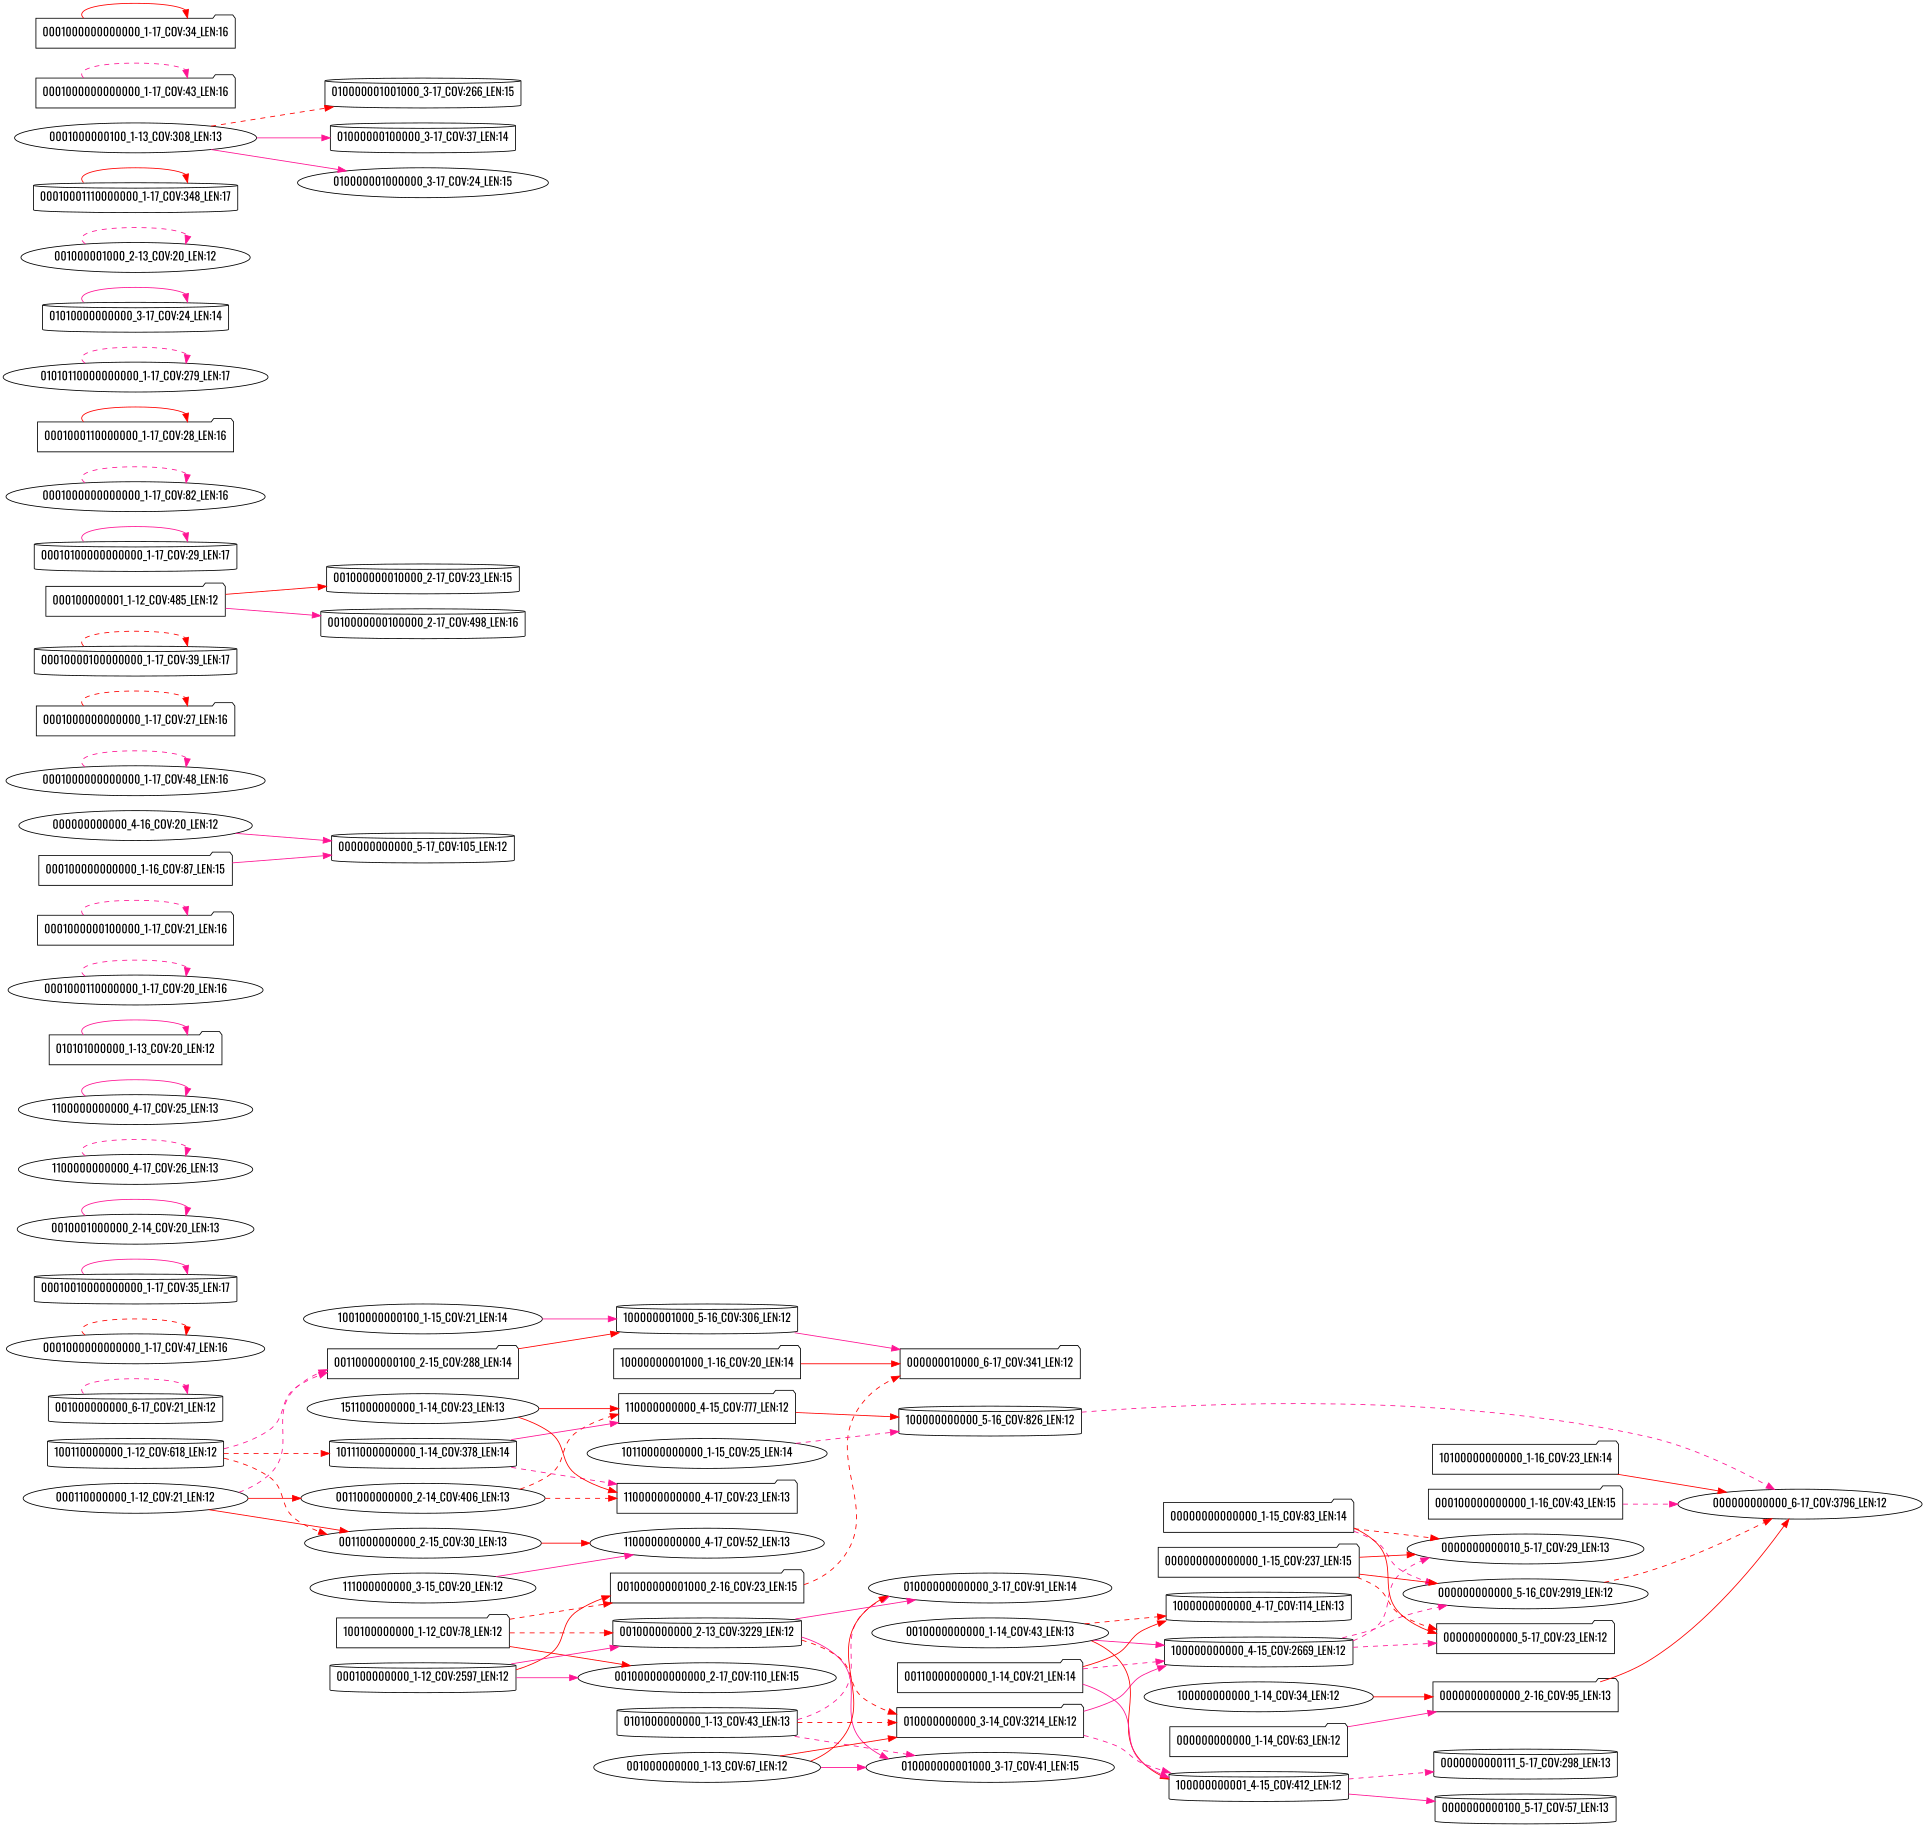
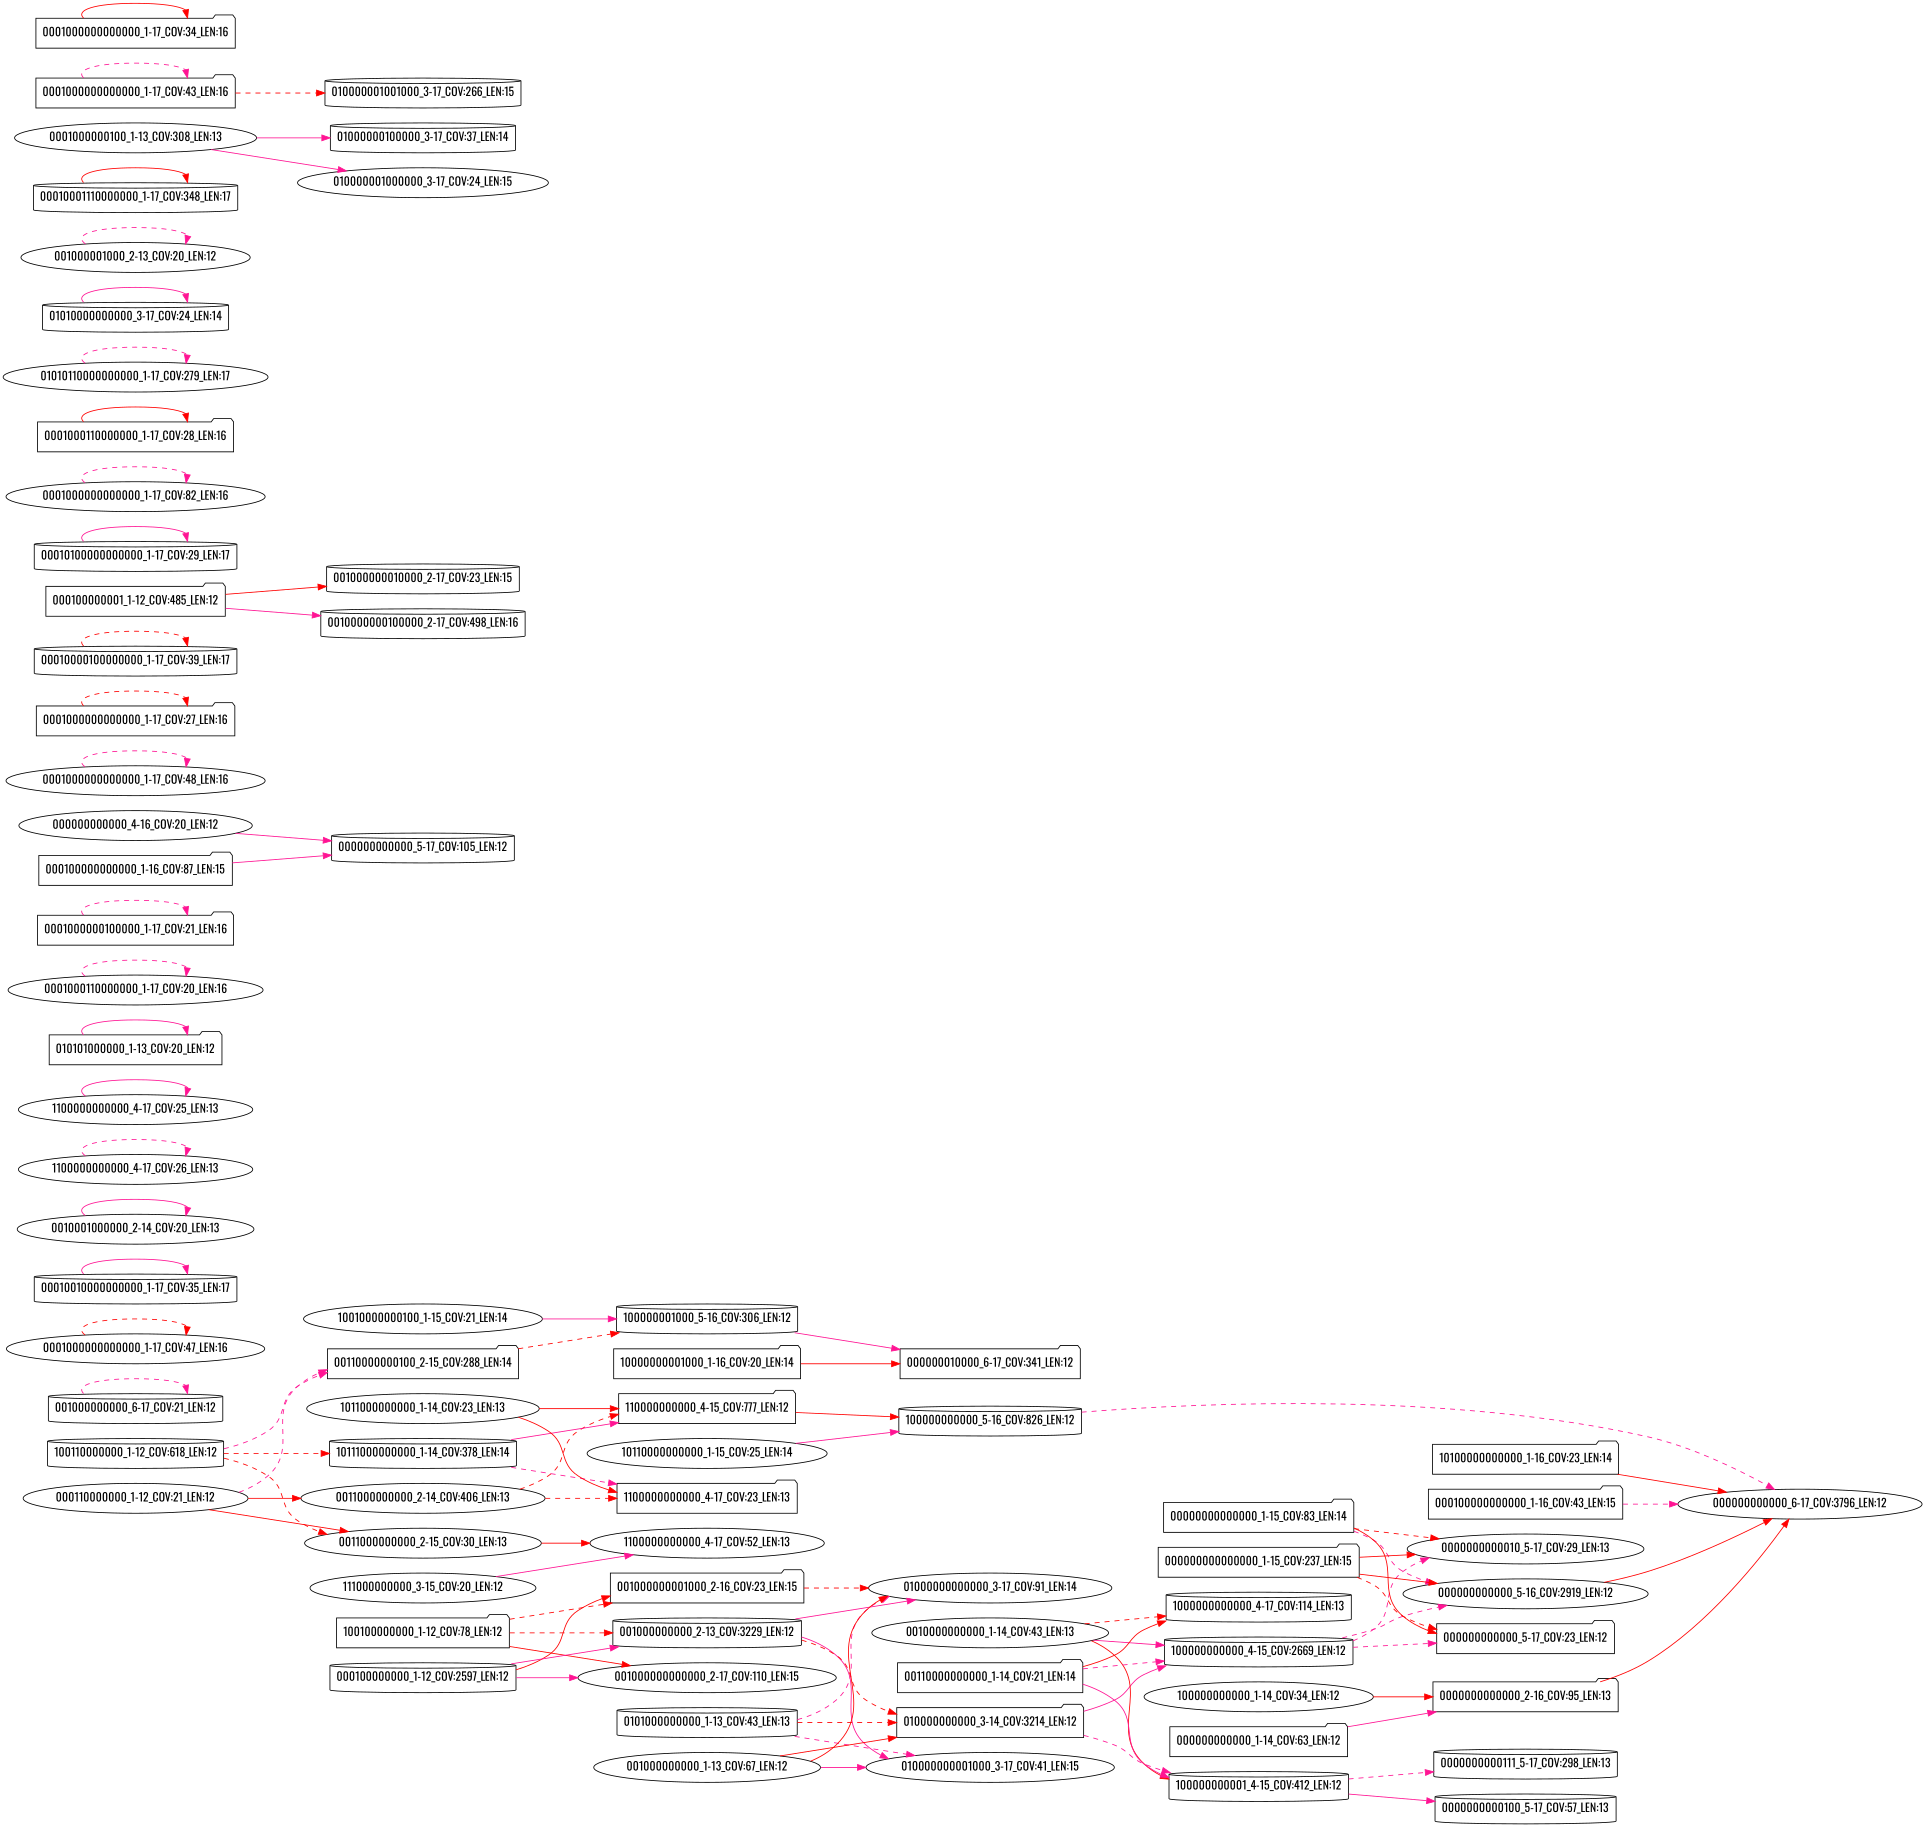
edge "0001000000100_1-13_COV:308_LEN:13" -> "010000001001000_3-17_COV:266_LEN:15": now "0001000000000000_1-17_COV:43_LEN:16" -> "010000001001000_3-17_COV:266_LEN:15"
edge "00110000000100_2-15_COV:288_LEN:14" -> "100000001000_5-16_COV:306_LEN:12": style solid -> dashed
node "1511000000000_1-14_COV:23_LEN:13": label "1511000000000_1-14_COV:23_LEN:13" -> "1011000000000_1-14_COV:23_LEN:13"
edge "10110000000000_1-15_COV:25_LEN:14" -> "100000000000_5-16_COV:826_LEN:12": style dashed -> solid
edge "001000000001000_2-16_COV:23_LEN:15" -> "000000010000_6-17_COV:341_LEN:12": now "001000000001000_2-16_COV:23_LEN:15" -> "01000000000000_3-17_COV:91_LEN:14"
edge "000000000000_5-16_COV:2919_LEN:12" -> "000000000000_6-17_COV:3796_LEN:12": style dashed -> solid
